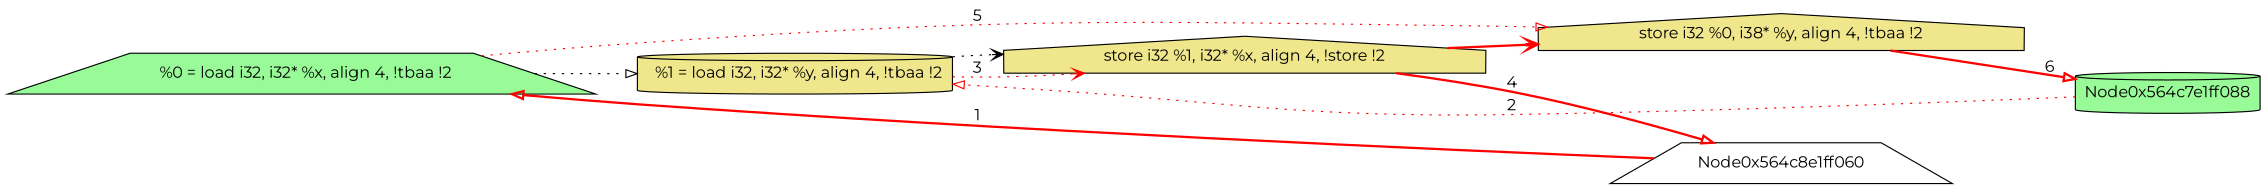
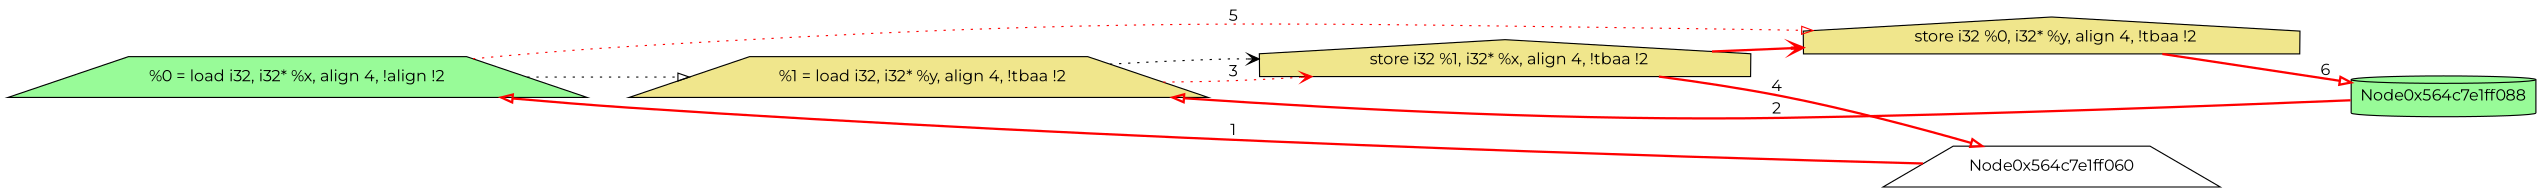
node "store i32 %0, i38* %y, align 4, !tbaa !2": label "store i32 %0, i38* %y, align 4, !tbaa !2" -> "store i32 %0, i32* %y, align 4, !tbaa !2"
node "store i32 %1, i32* %x, align 4, !store !2": label "store i32 %1, i32* %x, align 4, !store !2" -> "store i32 %1, i32* %x, align 4, !tbaa !2"
node "%0 = load i32, i32* %x, align 4, !tbaa !2": label "%0 = load i32, i32* %x, align 4, !tbaa !2" -> "%0 = load i32, i32* %x, align 4, !align !2"
node "%1 = load i32, i32* %y, align 4, !tbaa !2": shape cylinder -> trapezium
edge "Node0x564c7e1ff088" -> "%1 = load i32, i32* %y, align 4, !tbaa !2": style dotted -> bold
node "Node0x564c8e1ff060": label "Node0x564c8e1ff060" -> "Node0x564c7e1ff060"
